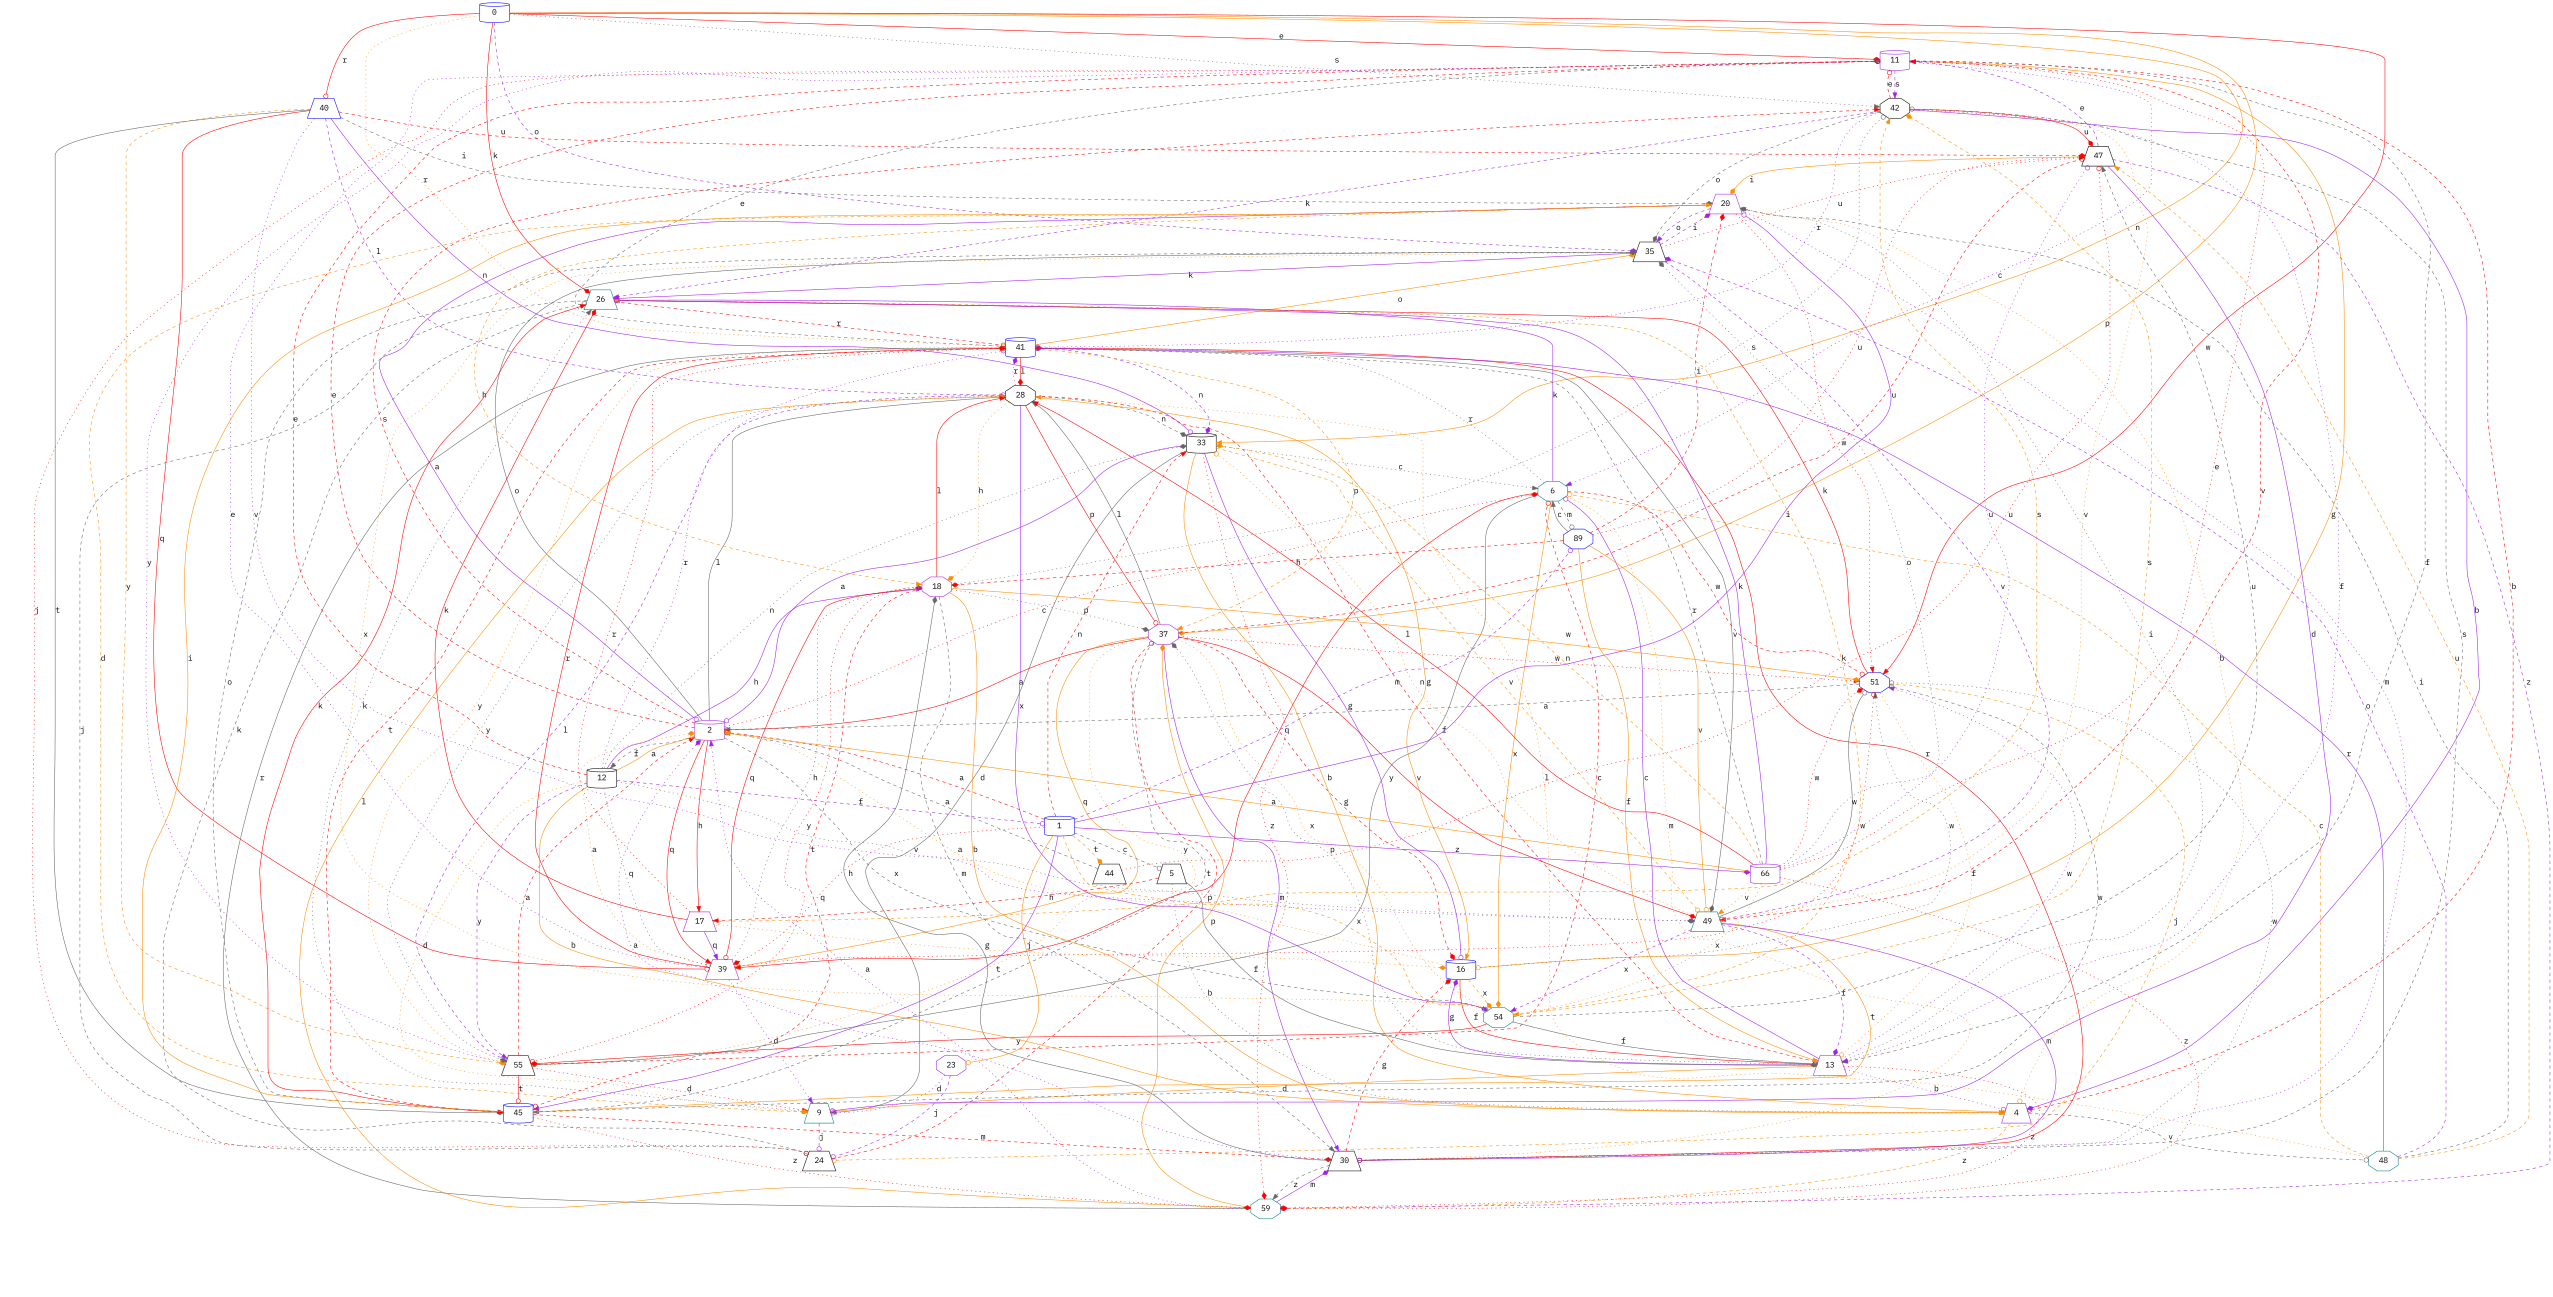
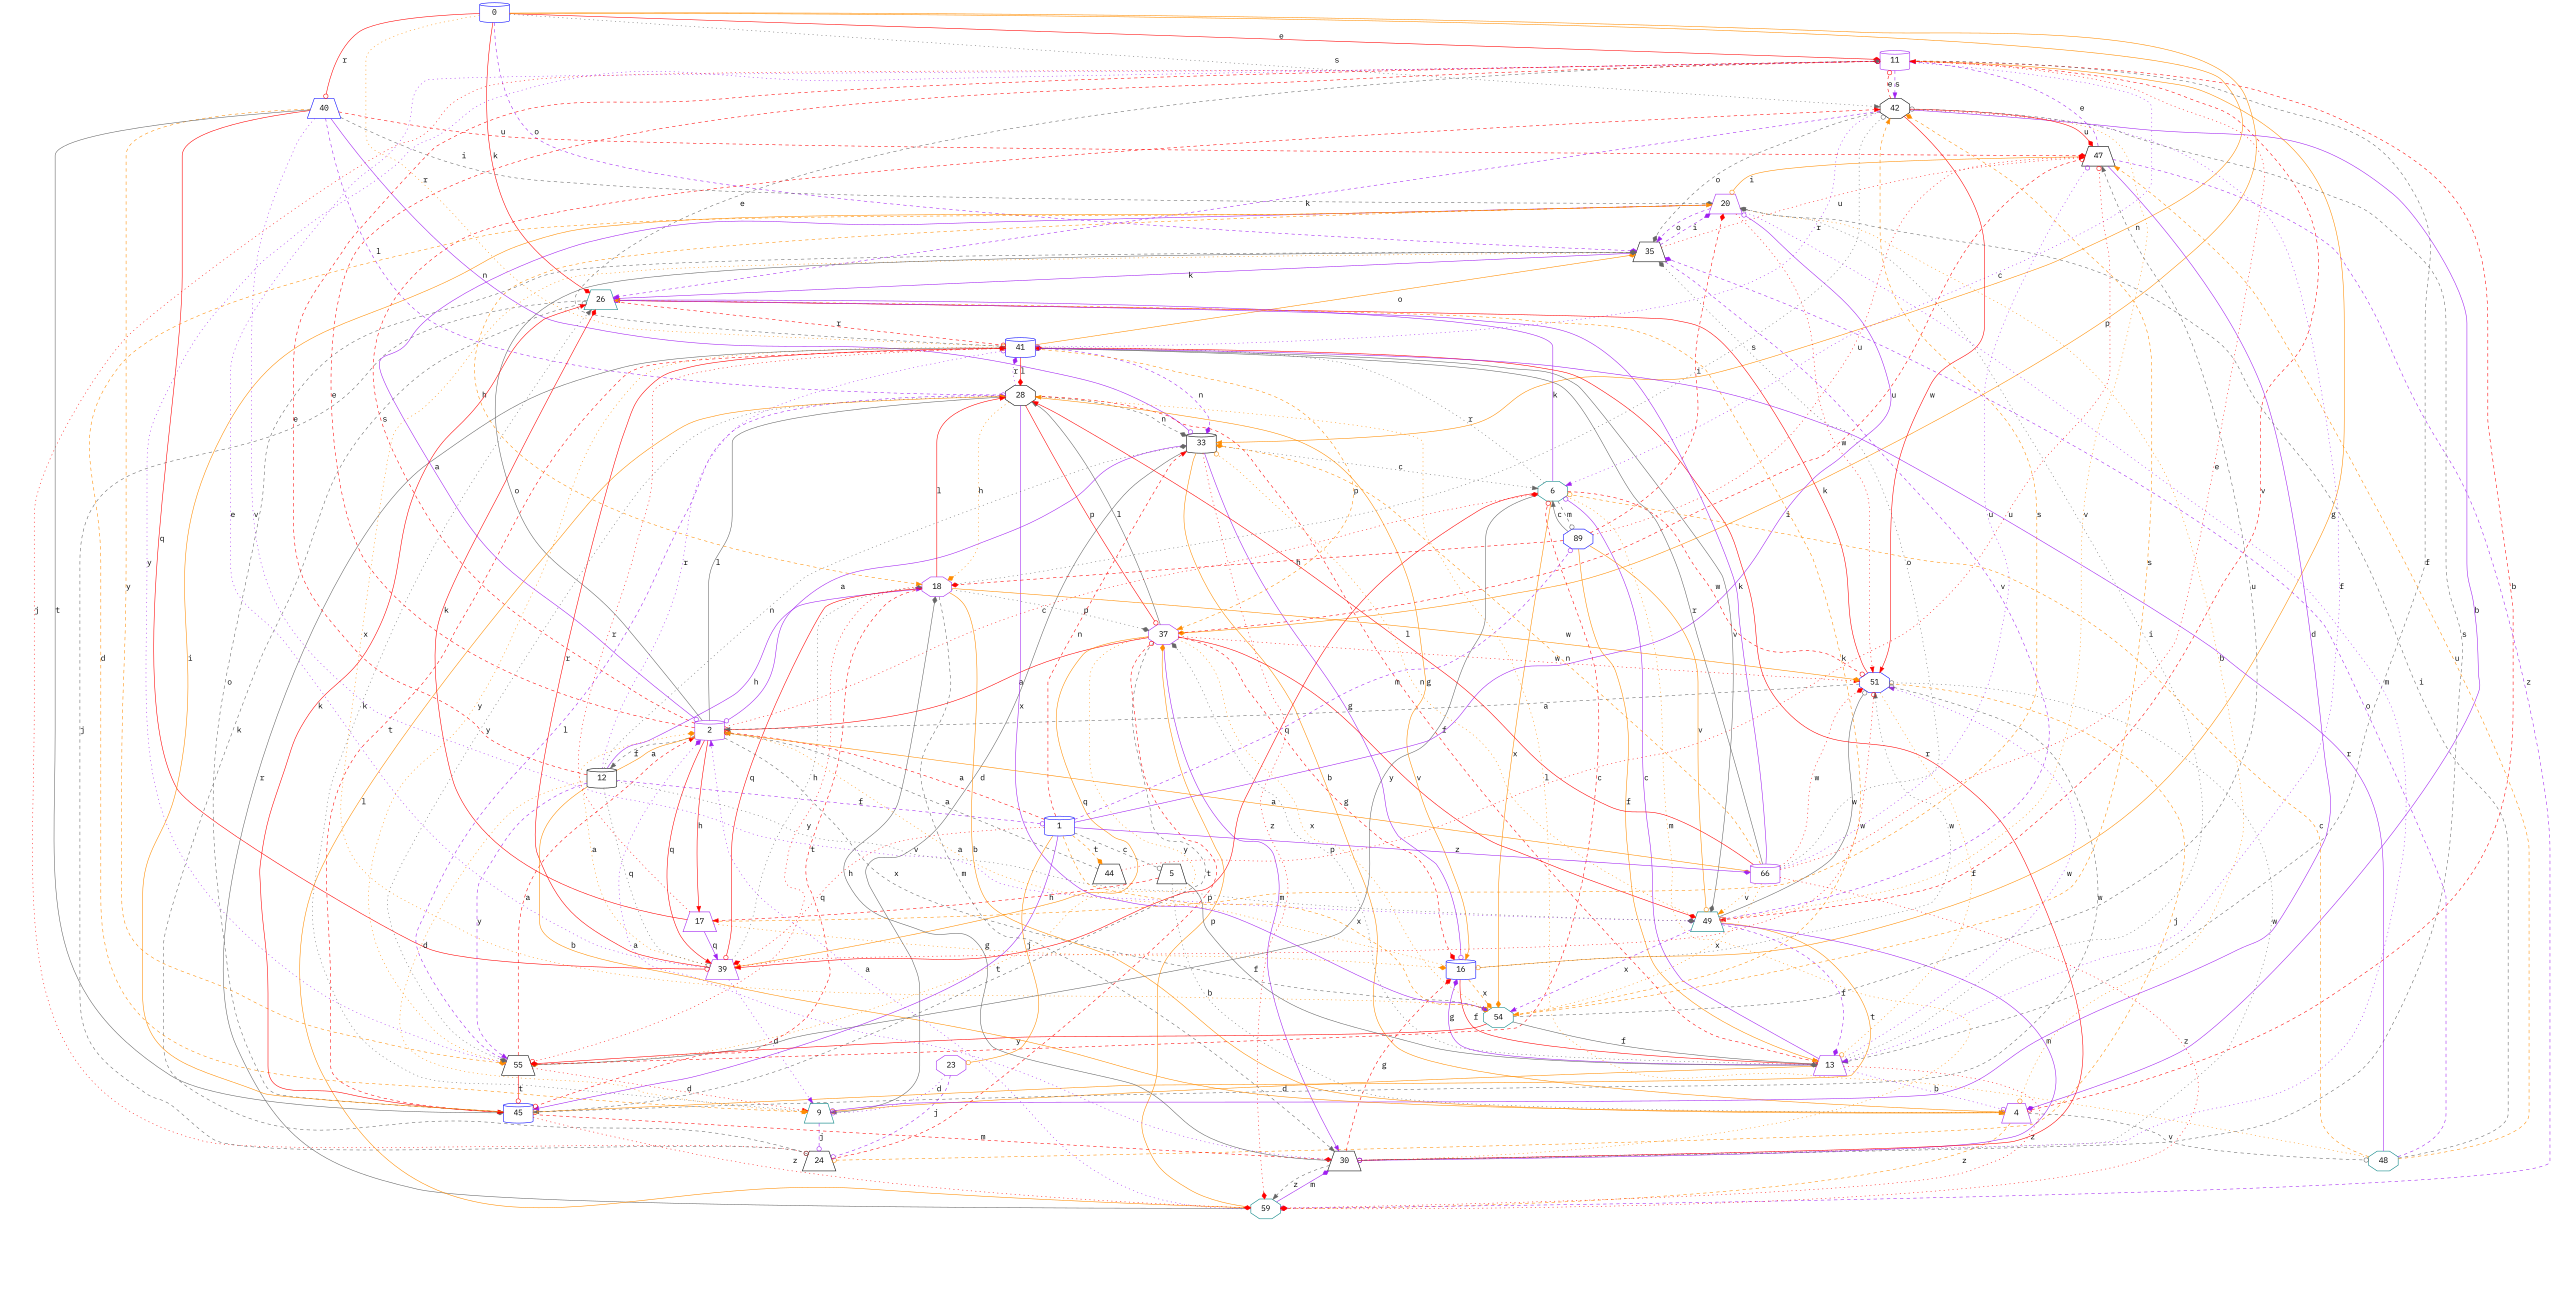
edge "0" -> "51": now "42" -> "51"
edge "47" -> "20": arrowhead diamond -> odot
edge "66" -> "41": style dashed -> solid
edge "33" -> "49": removed, label "v"
